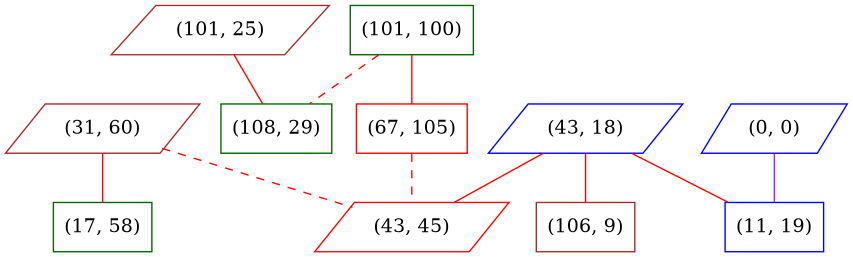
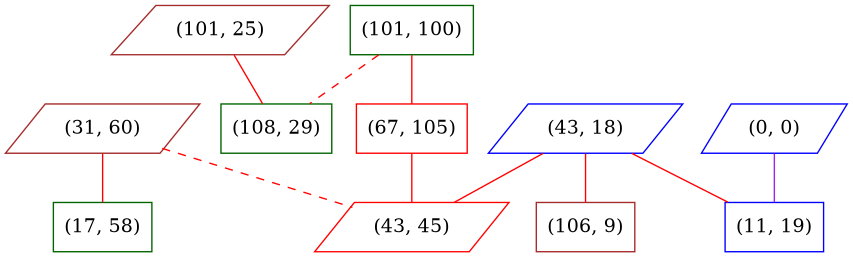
edge "(67, 105)" -- "(43, 45)": style dashed -> solid
